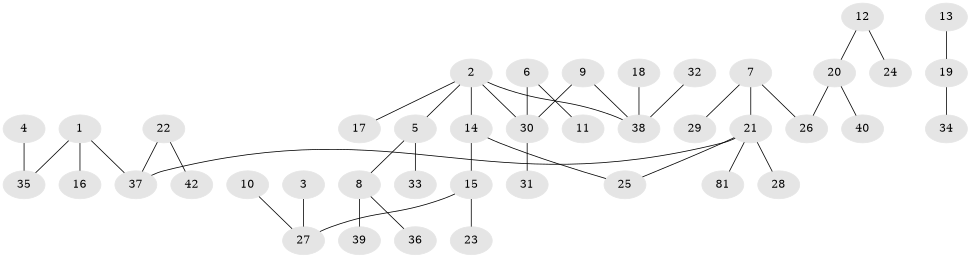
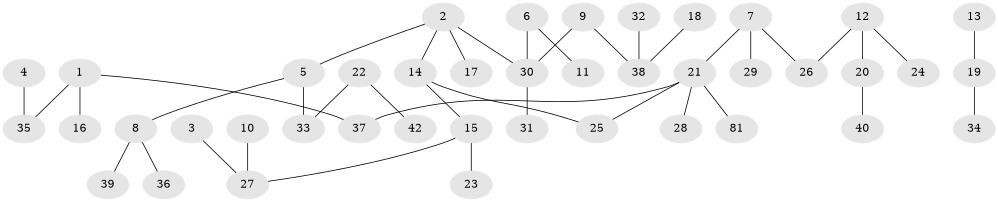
edge "2" -- "38": removed
edge "20" -- "26": now "12" -- "26"
edge "22" -- "37": now "22" -- "33"
